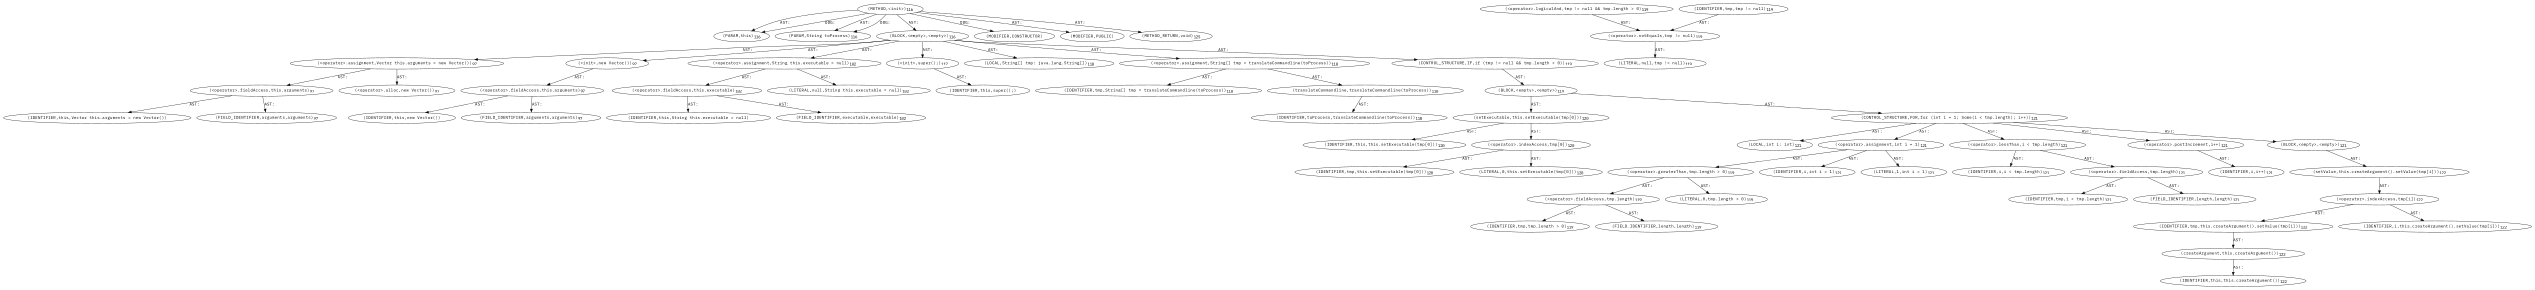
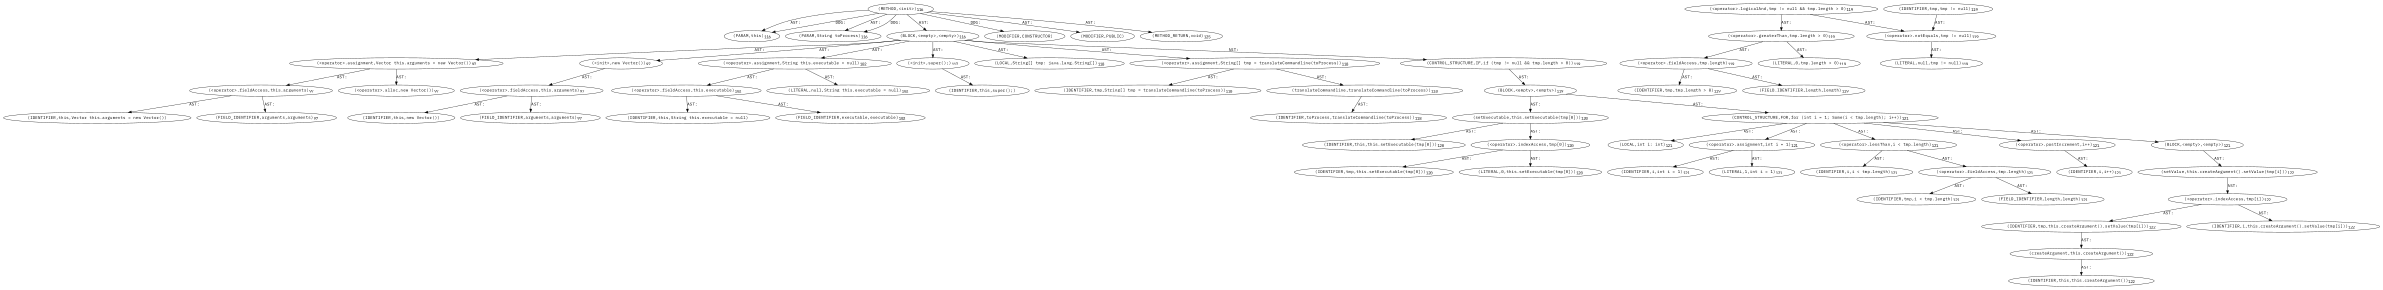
edge "(<operator>.assignment,int i = 1)" -> "(<operator>.greaterThan,tmp.length > 0)": now "(<operator>.logicalAnd,tmp != null && tmp.length > 0)" -> "(<operator>.greaterThan,tmp.length > 0)"
